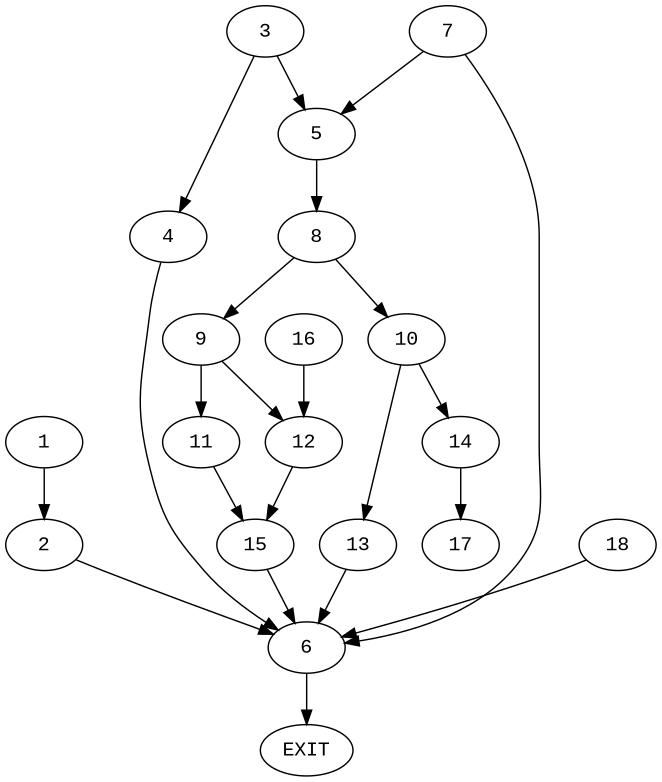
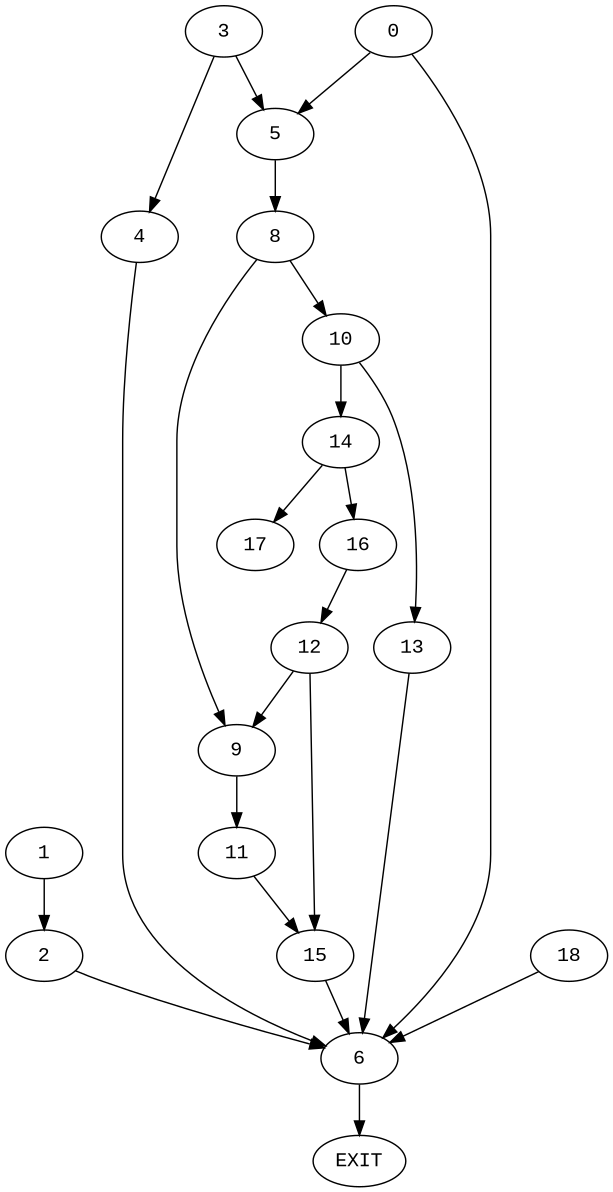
node "7": label "7" -> "0"
edge "9" -> "12": reversed
edge "14" -> "16": added
